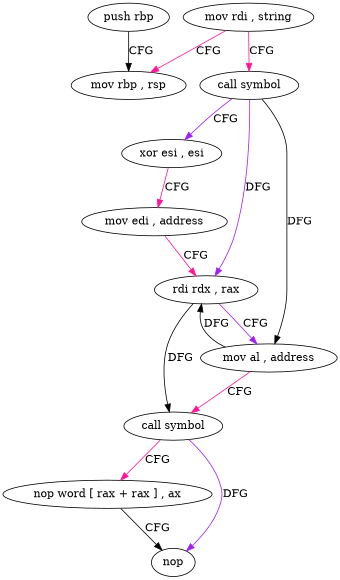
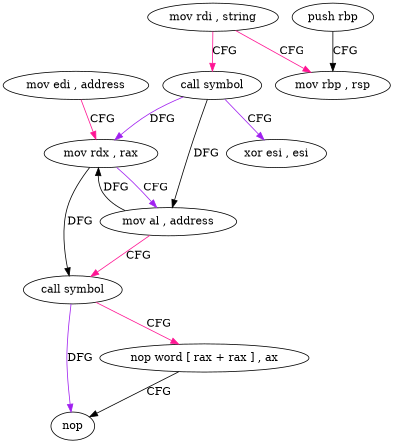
edge "xor esi , esi" -> "mov edi , address": removed, label "CFG"
node "rdi rdx , rax": label "rdi rdx , rax" -> "mov rdx , rax"
